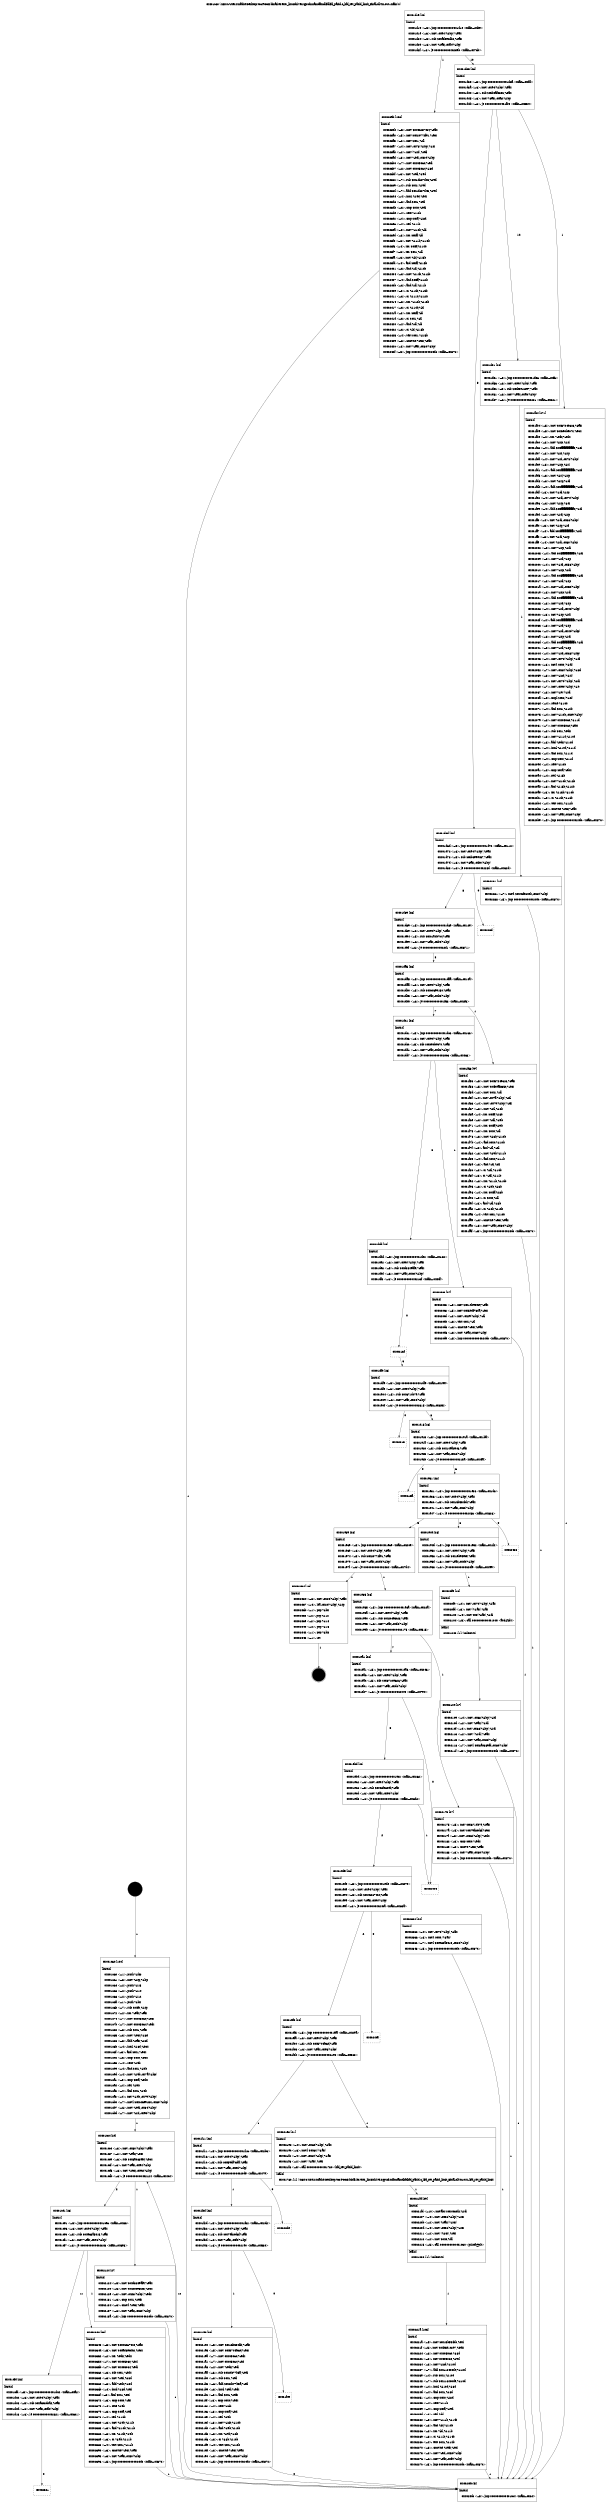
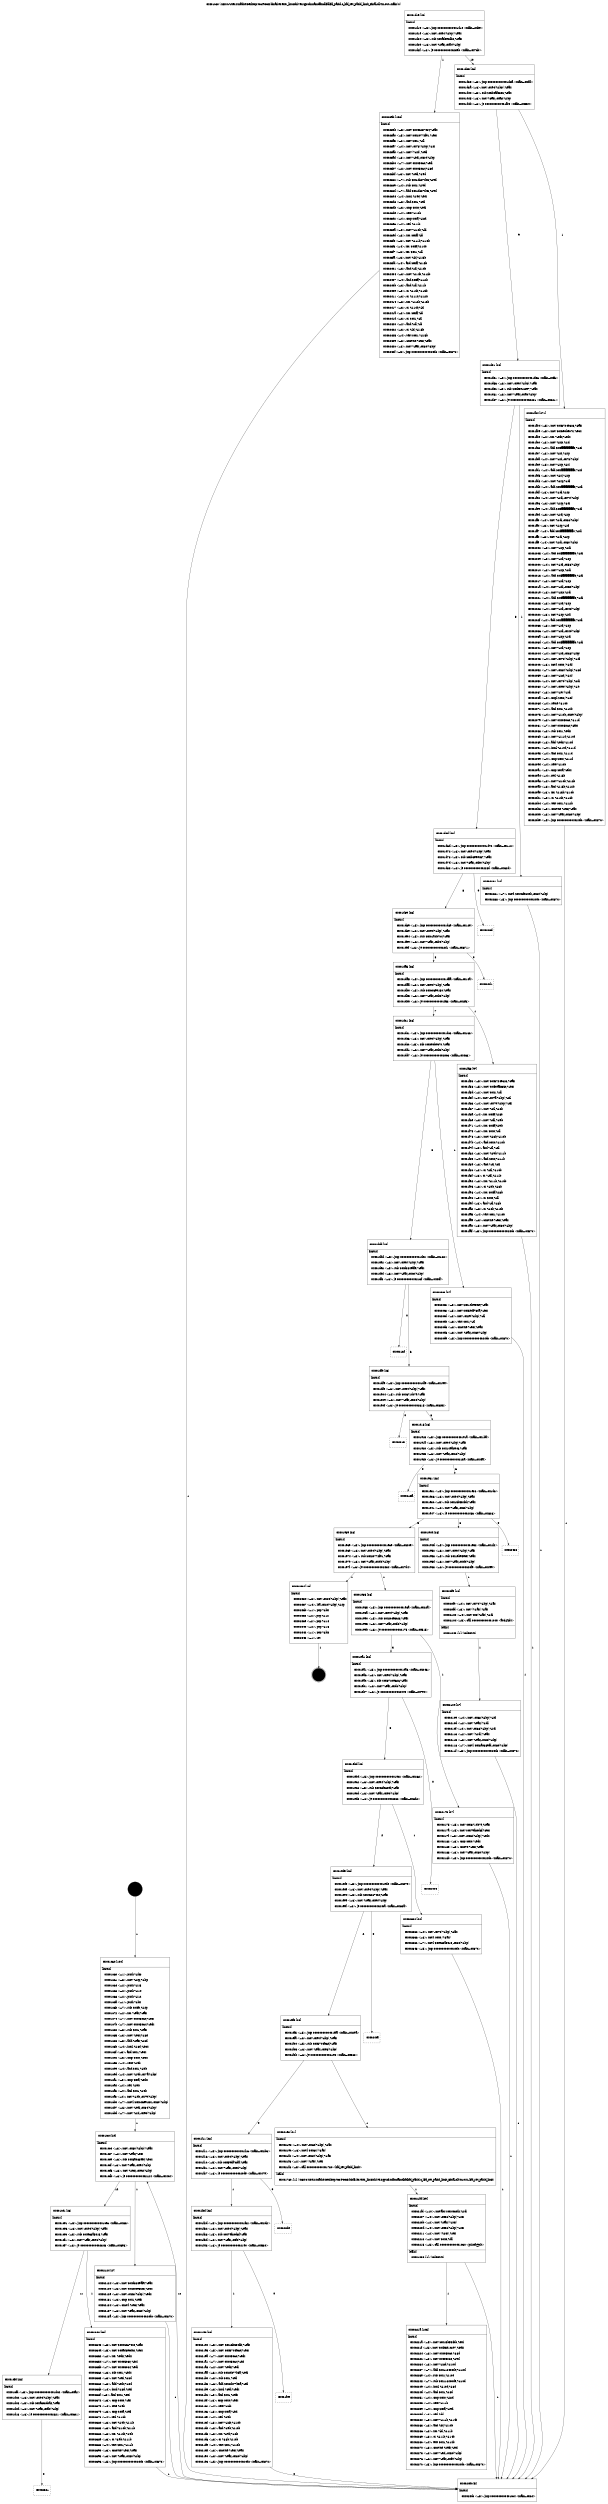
edge "0x401d35 [28]" -> "0x401d51 [28]": label " 12" -> " 9"
edge "0x401d35 [28]" -> "0x401d6d [28]": now "0x401d51 [28]" -> "0x401d6d [28]"
node "0x4022d1": added
edge "0x40213f" -> "0x401df9 [28]": now "0x401ddd [28]" -> "0x401df9 [28]"
edge "0x401e85 [28]" -> "0x401ea1 [28]": label " 7" -> " 3"
edge "0x401ebd [28]" -> "0x402444": now "0x401ebd [28]" -> "0x402332 [22]"
edge "0x401ef5 [28]" -> "0x401f11 [28]": label " 1" -> " 4"
edge "0x401cc4 [29]" -> "0x401ce1 [28]": label " 2" -> " 12"
edge "0x40221a [103]" -> "0x4024dc [5]": now "0x4021fd [29]" -> "0x4024dc [5]"
